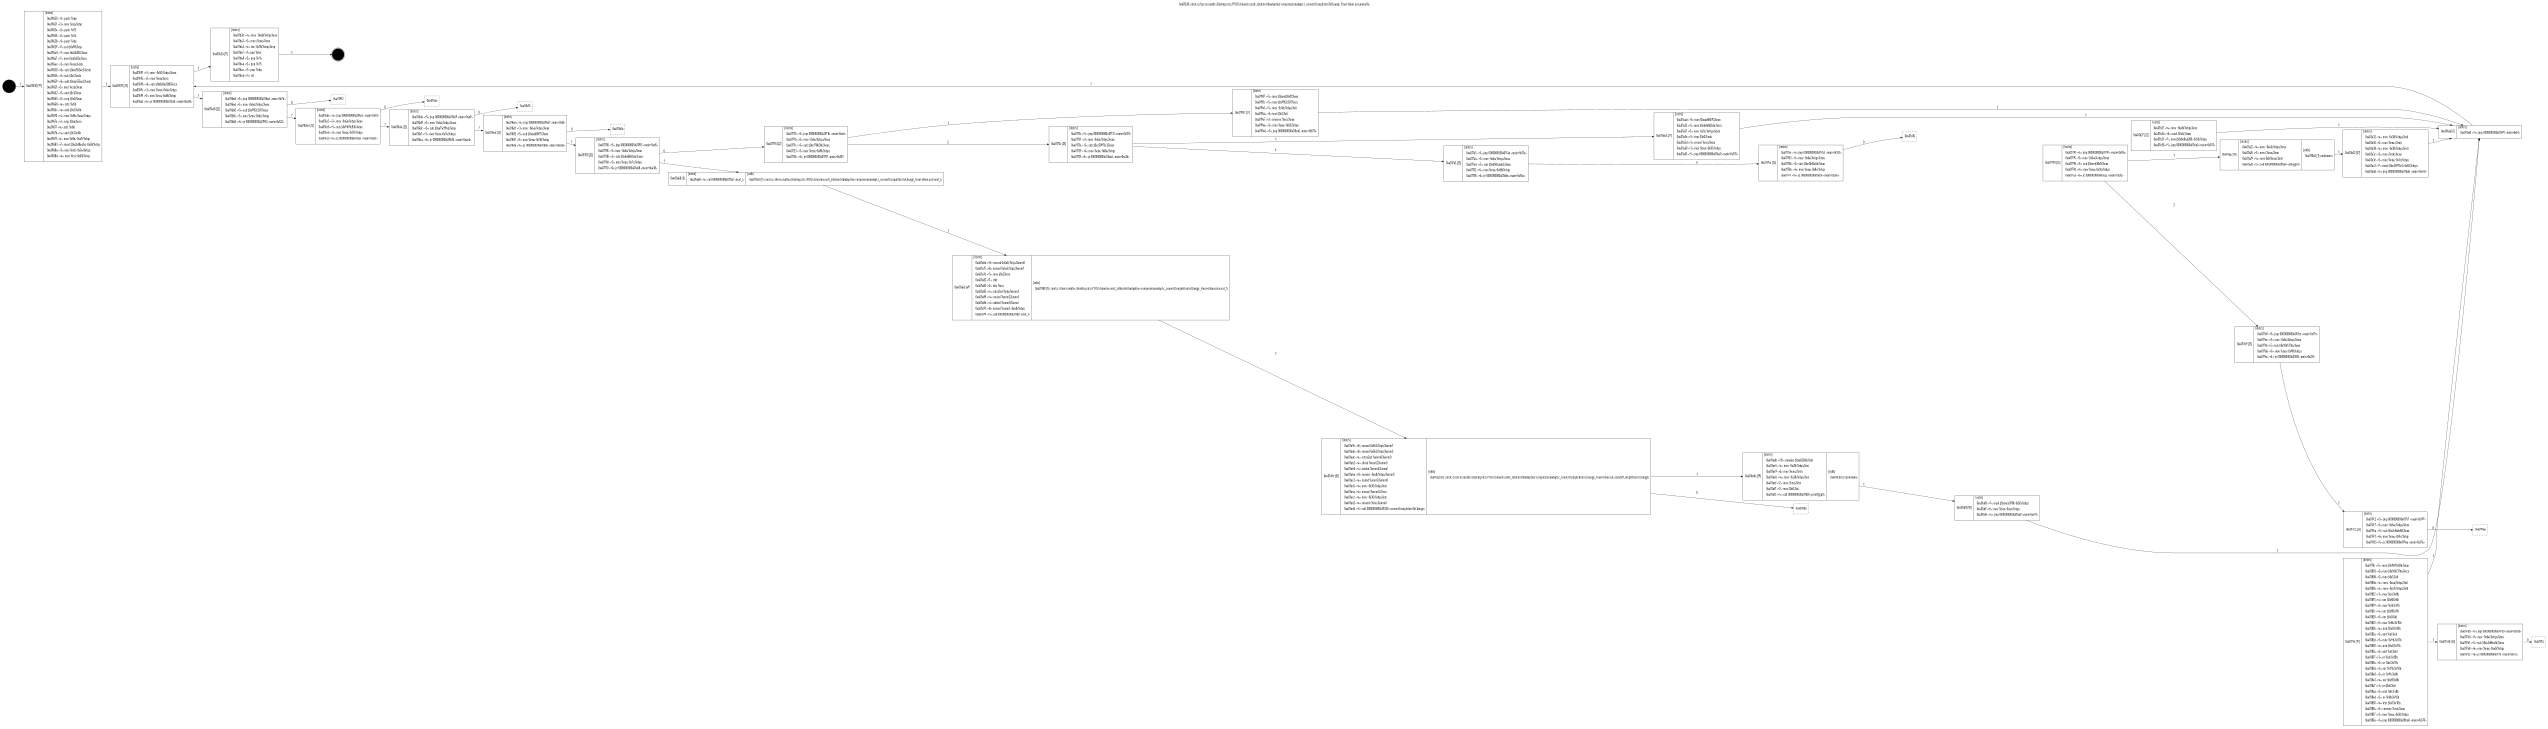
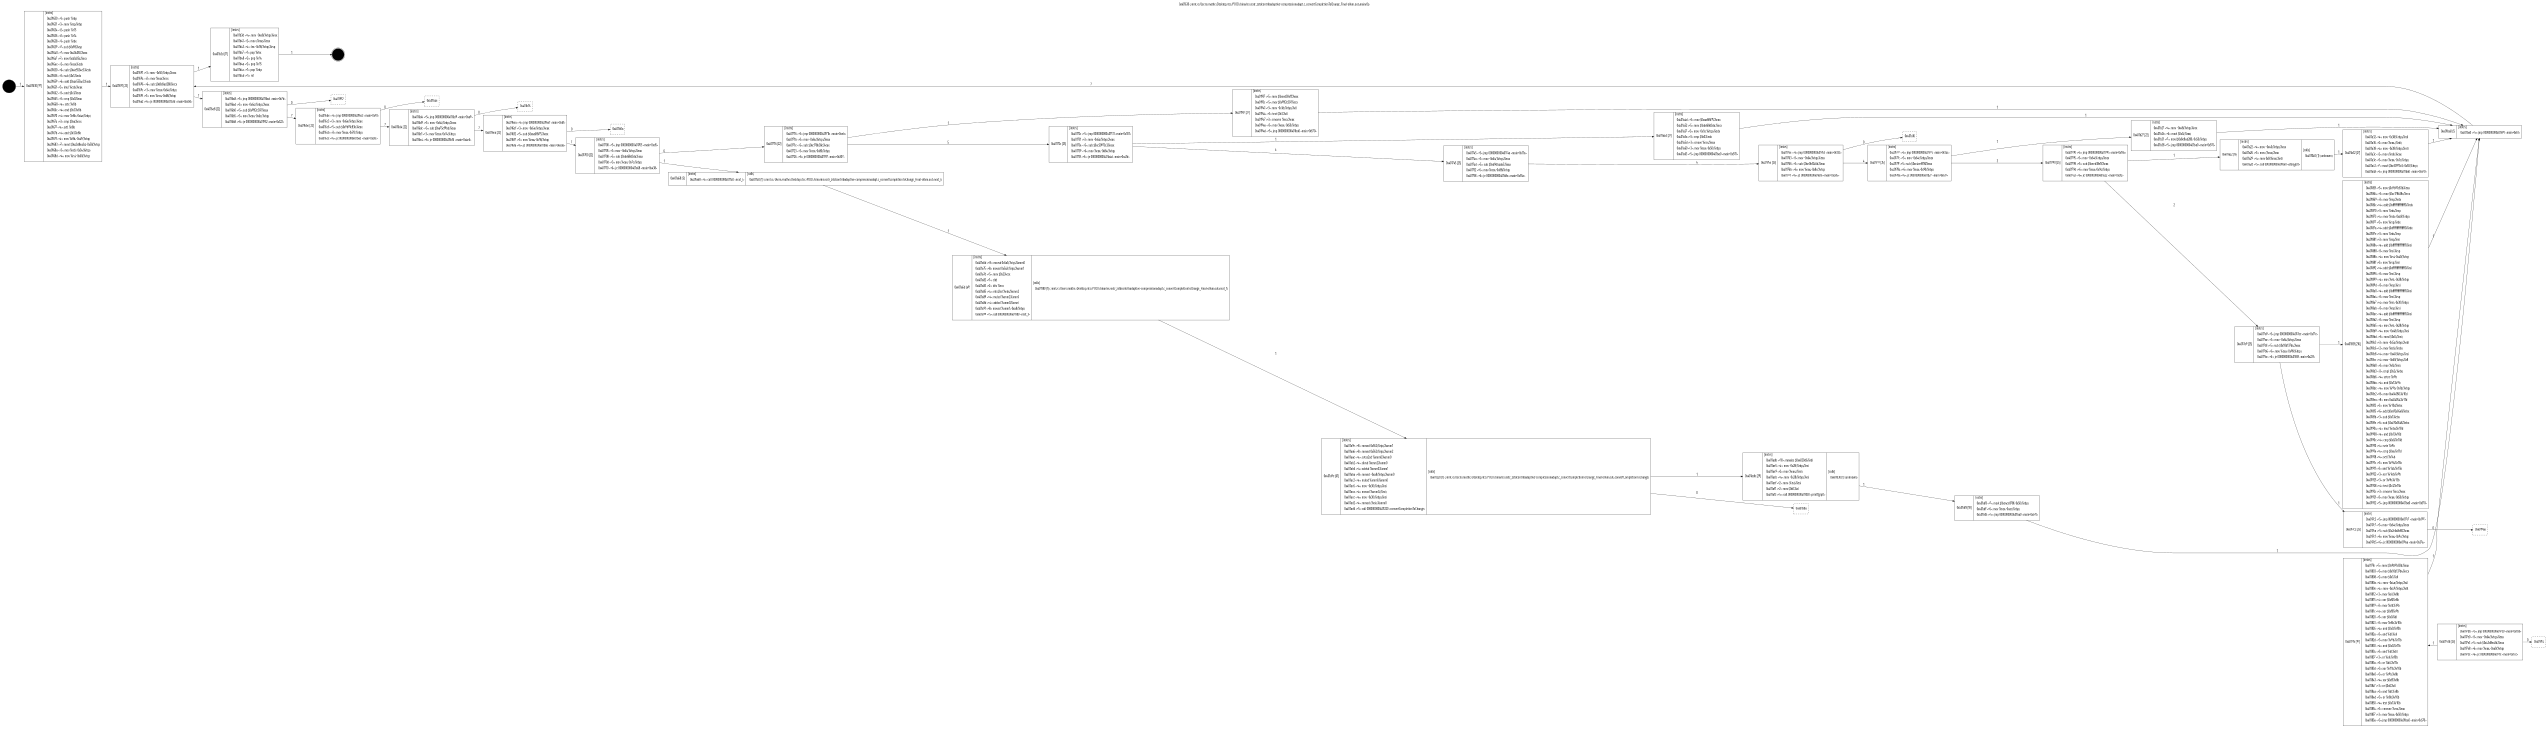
node "0x401777 [25]": added
node "0x40185f [216]": added
edge "0x4017fe [97]" -> "0x4017db [25]": reversed
